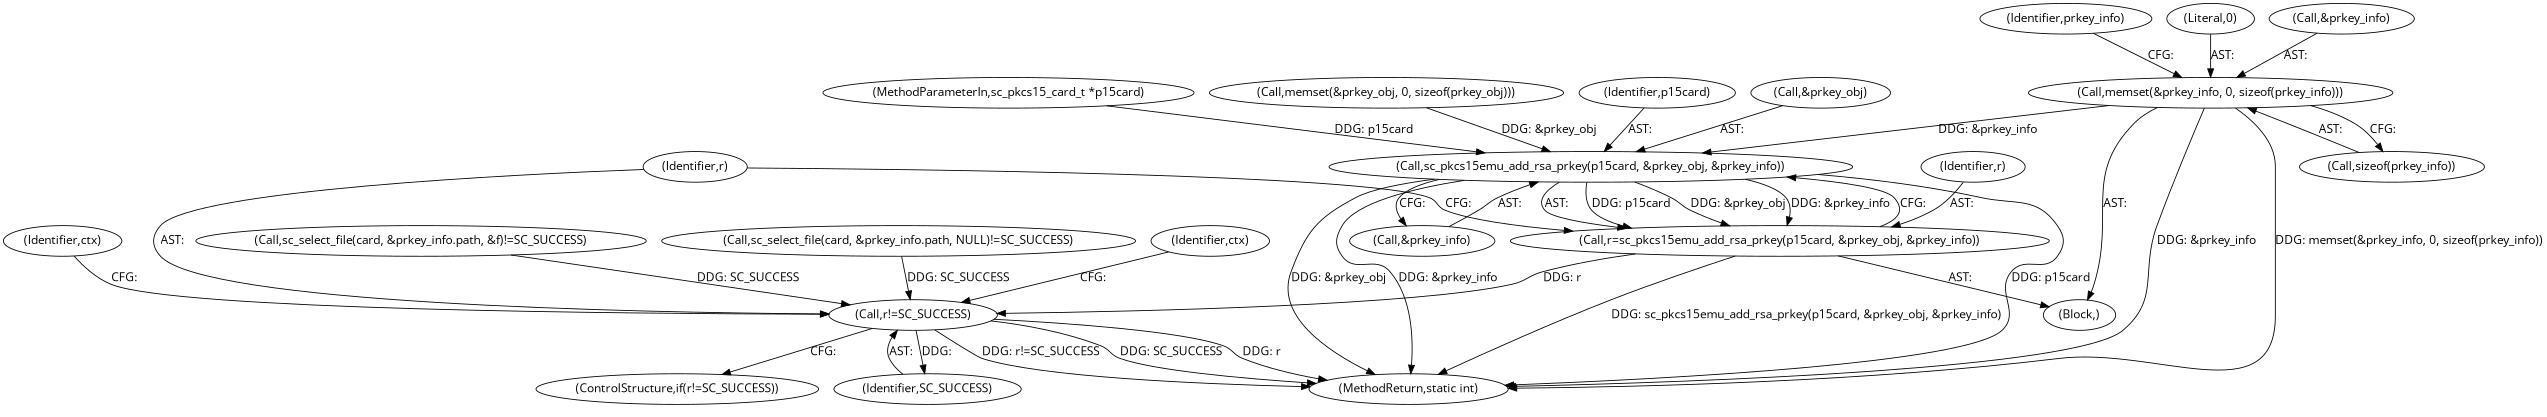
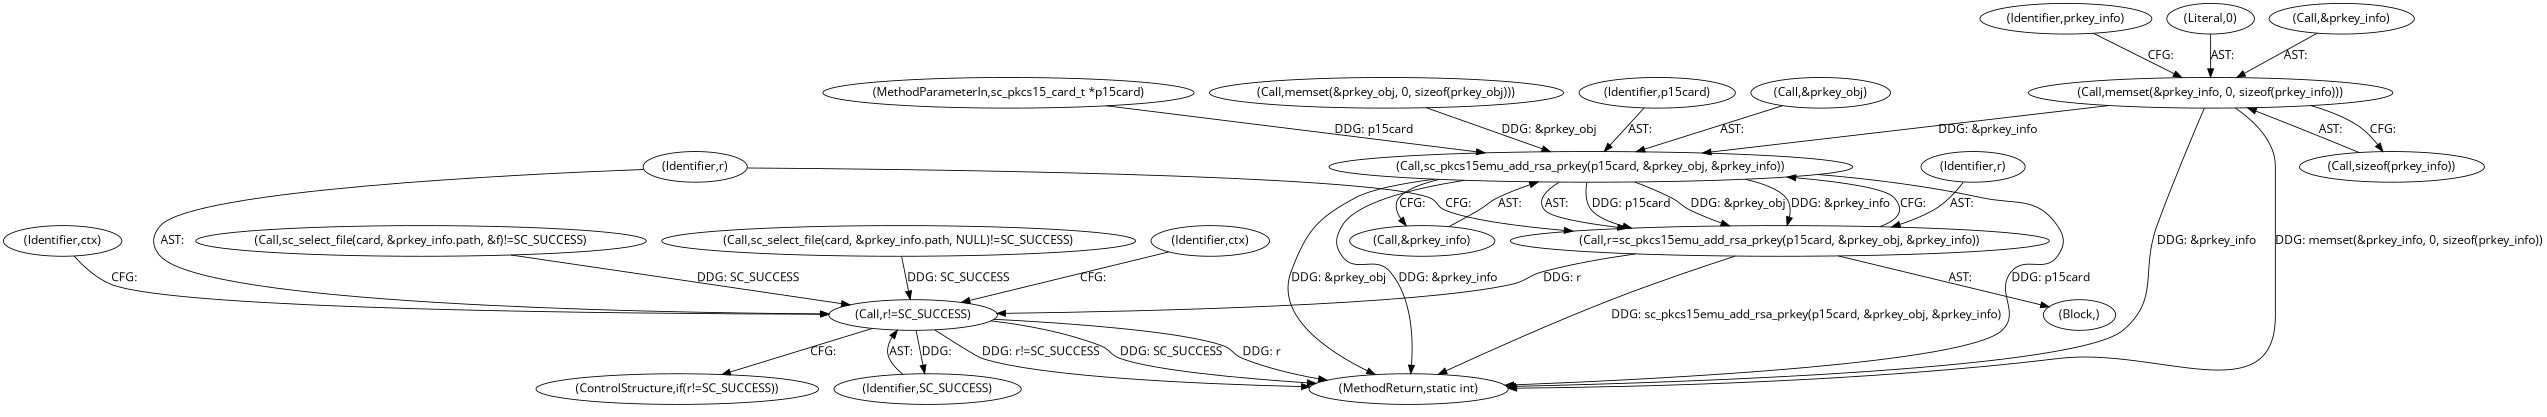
edge "(Call,memset(&prkey_info, 0, sizeof(prkey_info)))" -> "(Block,)": removed, label "AST:"
